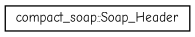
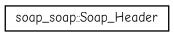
node "compact_soap::Soap_Header": label "compact_soap::Soap_Header" -> "soap_soap::Soap_Header"
